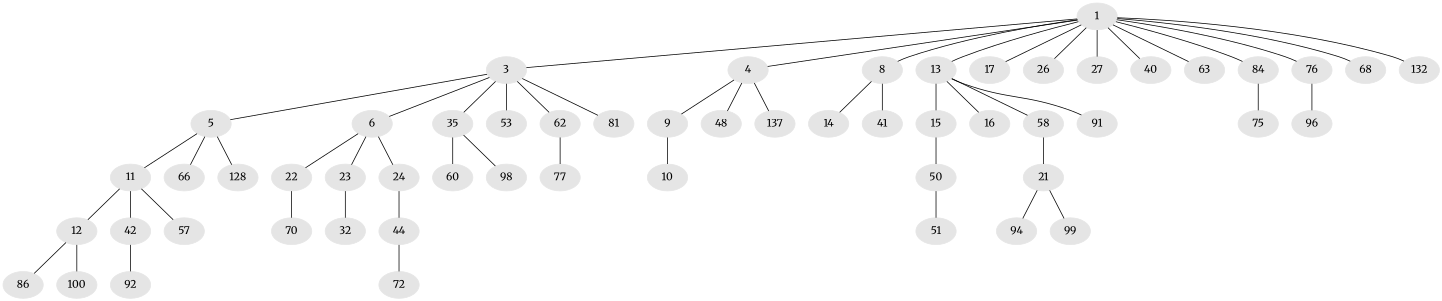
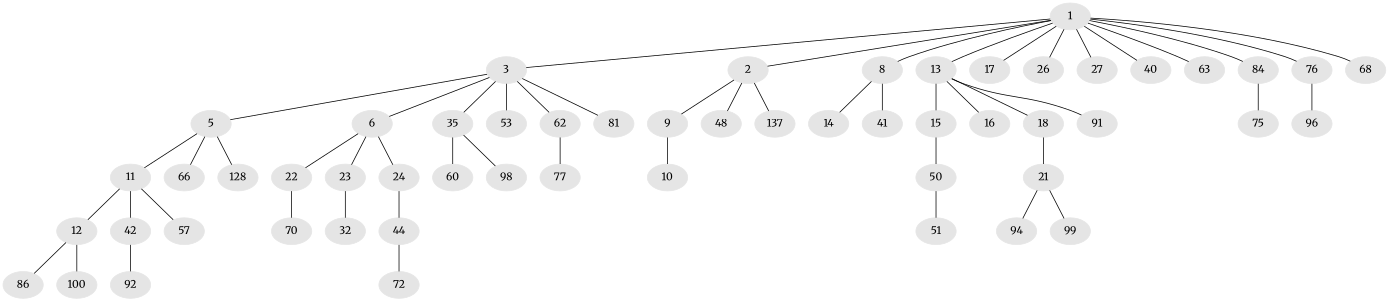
node "4": label "4" -> "2"
node "132": removed
node "58": label "58" -> "18"
